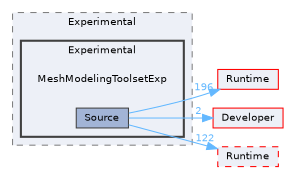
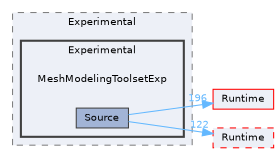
node "Developer": removed
